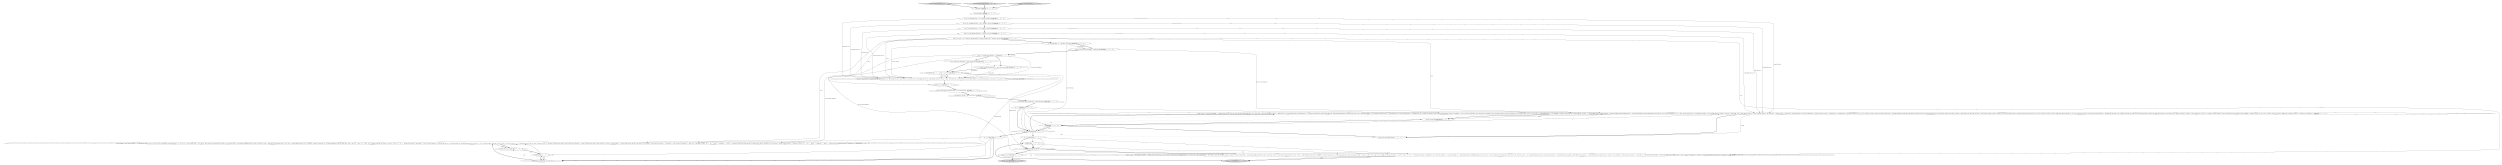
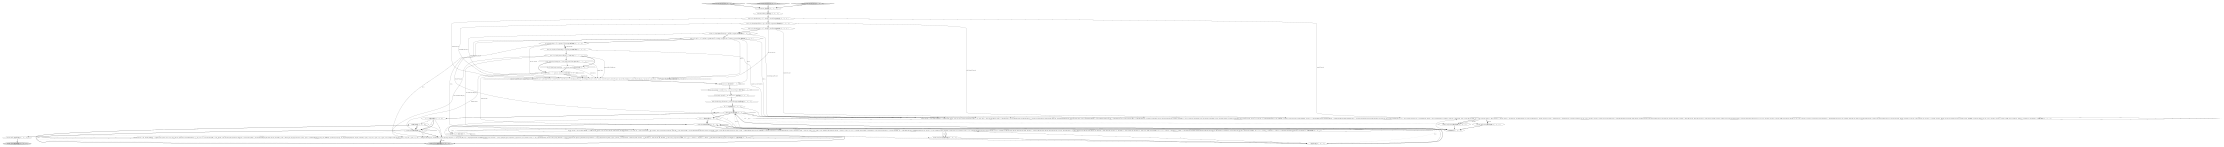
node "thread.start()@@@181@@@['0', '0', '1']": added
